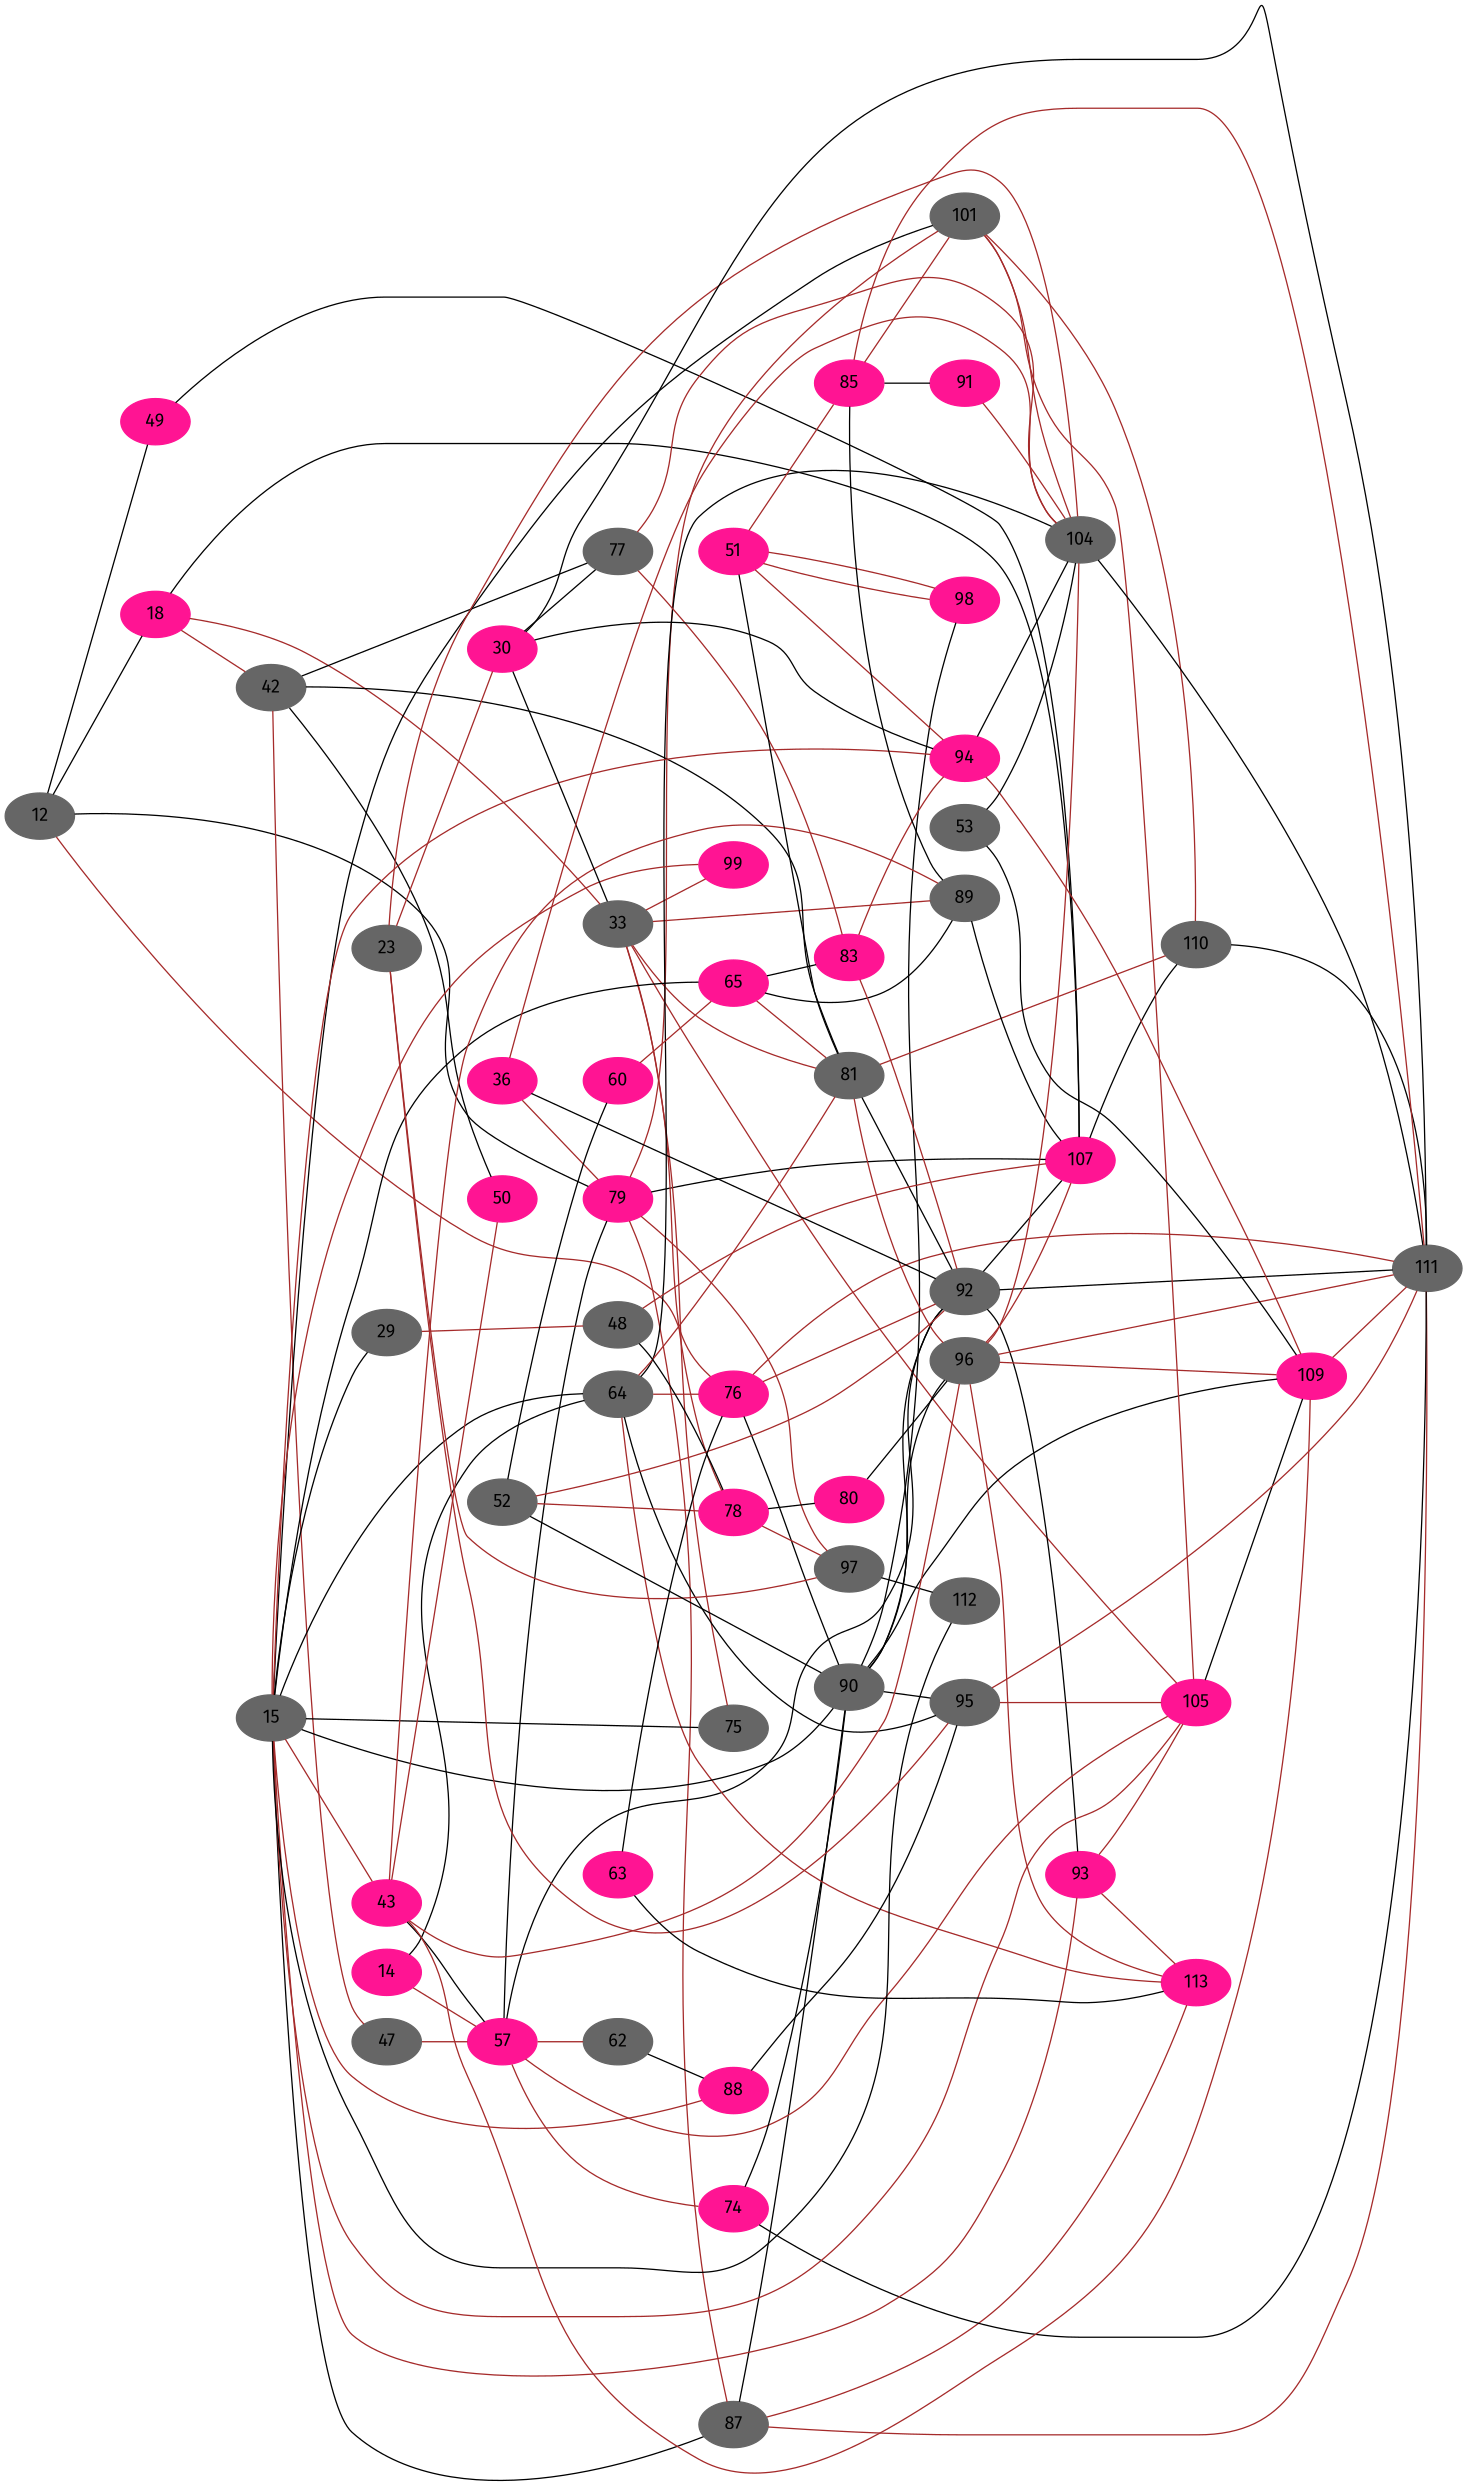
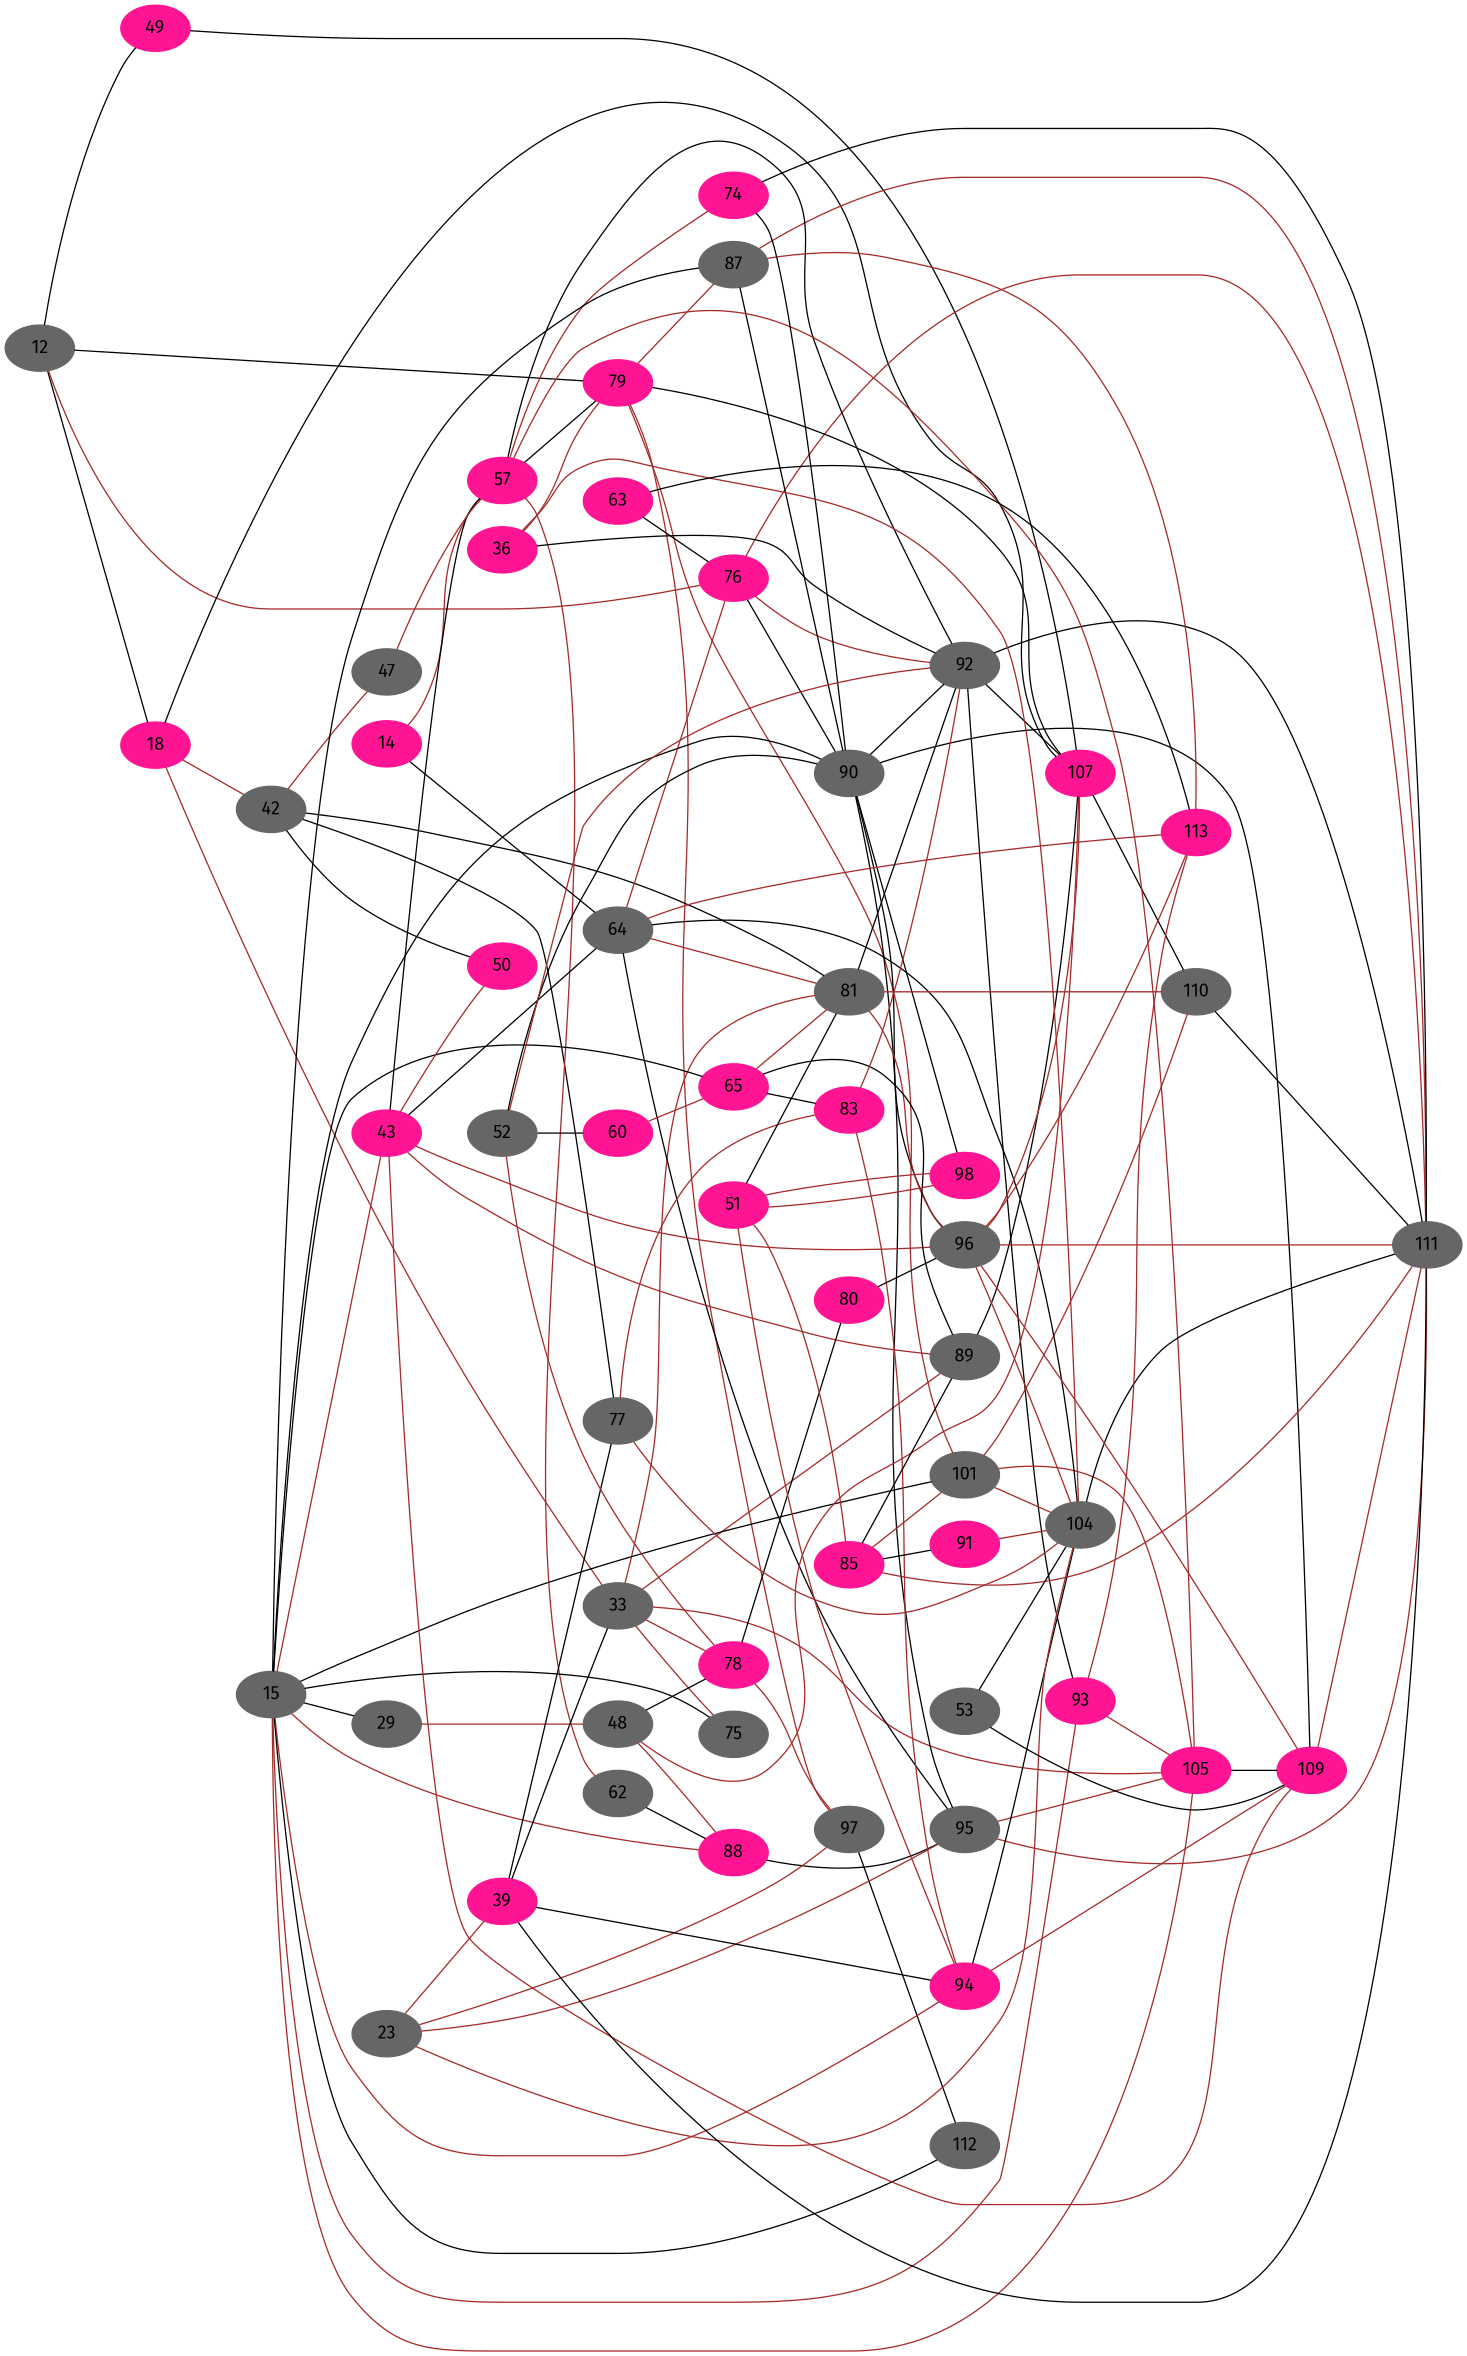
node "30": label "30" -> "39"
node "99": removed
edge "64" -- "15": now "64" -- "43"
edge "48" -- "88": added
